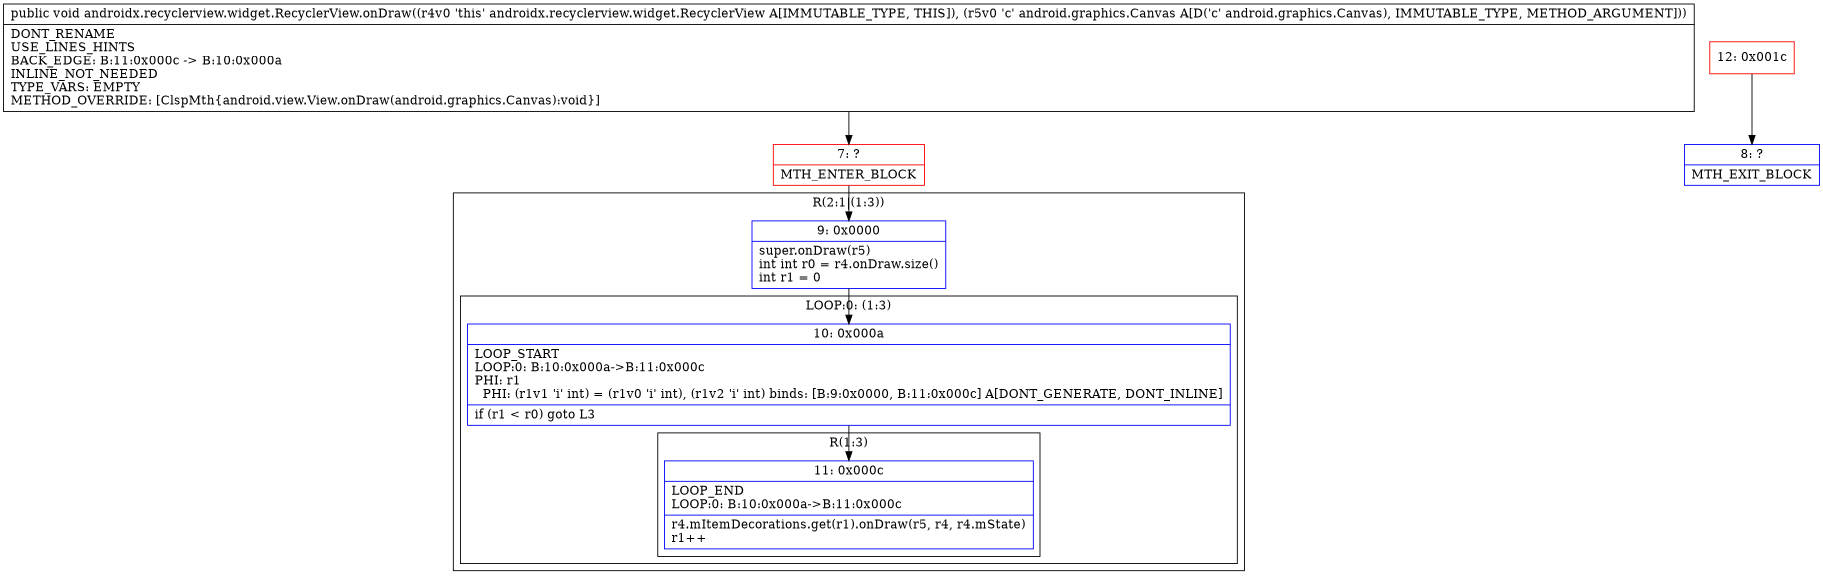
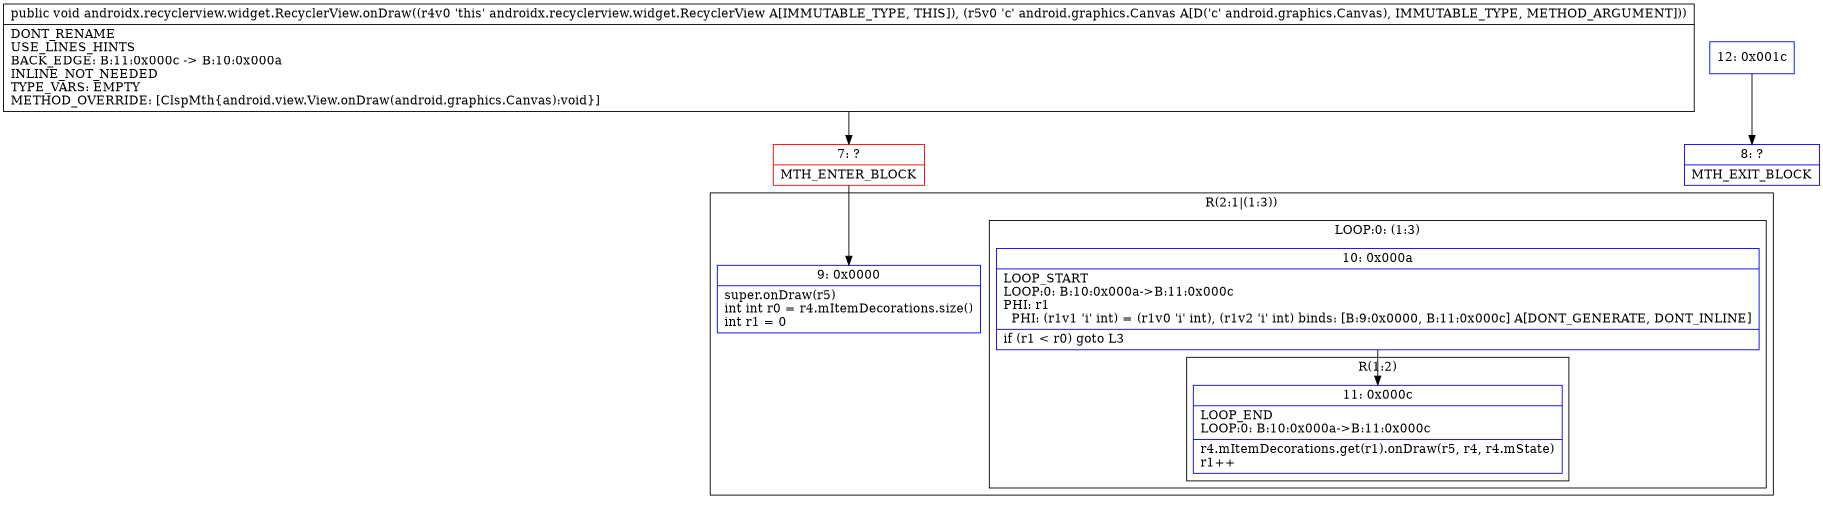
node "12: 0x001c": color red -> blue
node "9: 0x0000": text "int int r0 = r4.onDraw.size()" -> "int int r0 = r4.mItemDecorations.size()"
edge "9: 0x0000" -> "10: 0x000a": removed
cluster "R(1:3)": label "R(1:3)" -> "R(1:2)"
